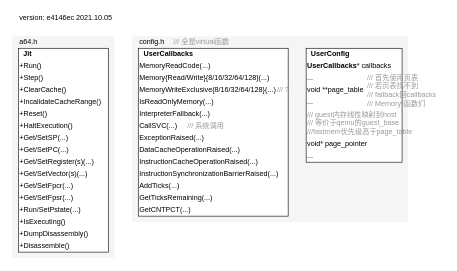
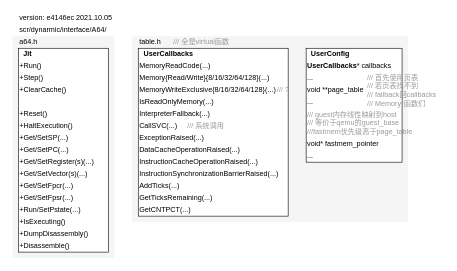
node "scr/dynarmic/interface/A64/": added
node "config.h": label "config.h" -> "table.h"
node "+IncalidateCacheRange()": removed
node "void* page_pointer": label "void* page_pointer" -> "void* fastmem_pointer"
